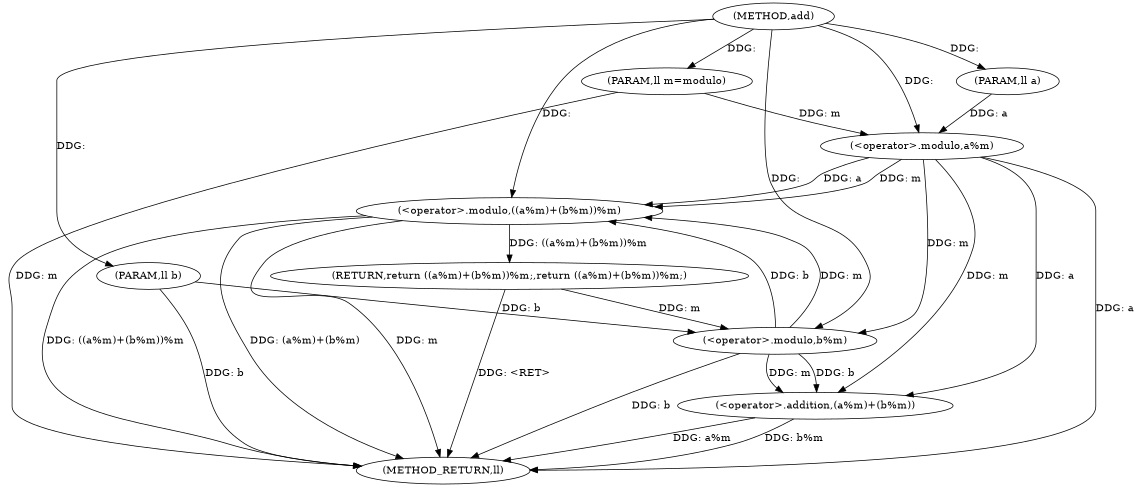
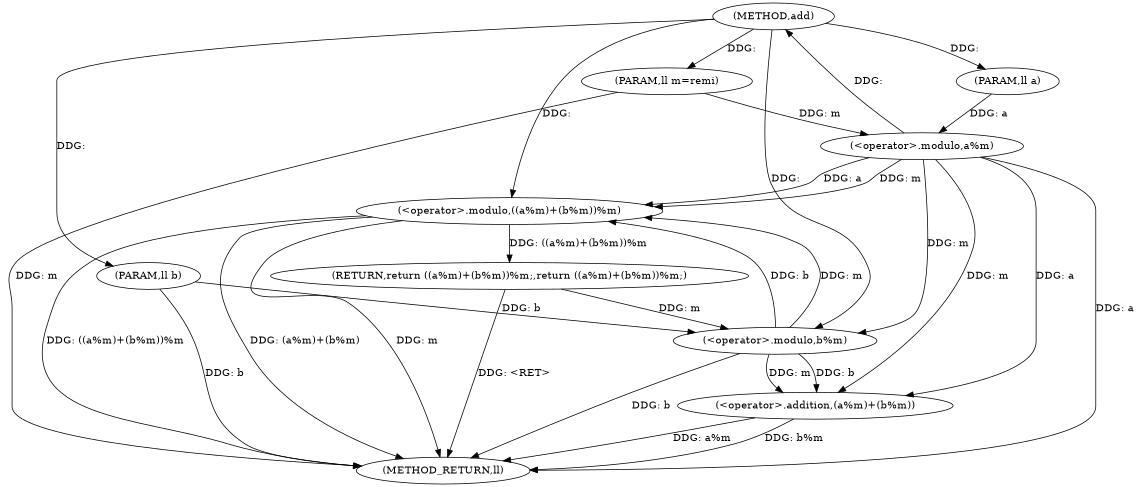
edge "(METHOD,add)" -> "(<operator>.modulo,a%m)": reversed
node "(PARAM,ll m=modulo)": label "(PARAM,ll m=modulo)" -> "(PARAM,ll m=remi)"
